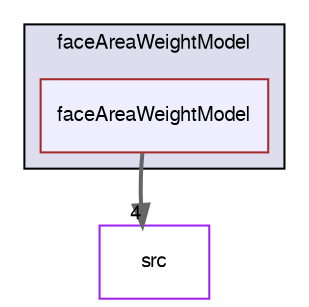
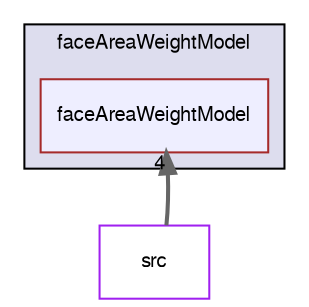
edge "faceAreaWeightModel" -> "src": reversed
